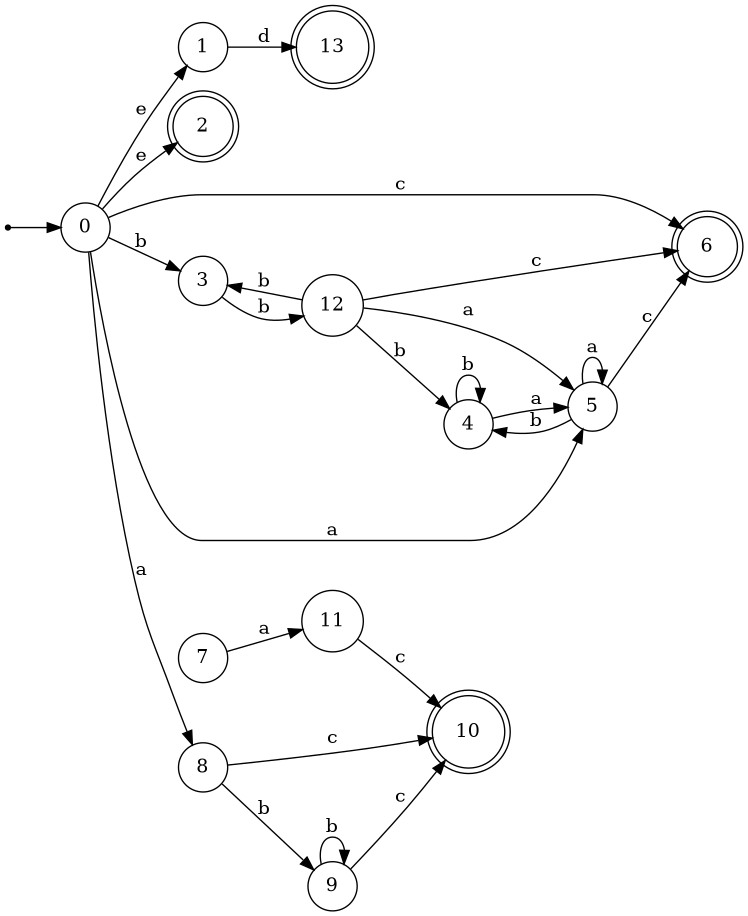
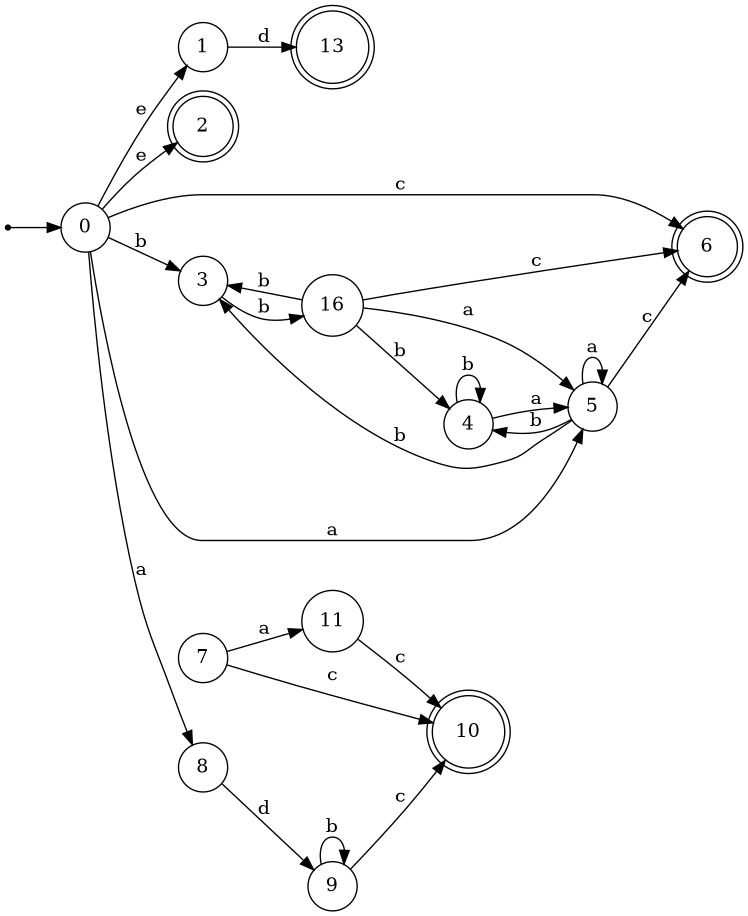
node "12": label "12" -> "16"
edge "5" -> "3": added, label "b"
edge "8" -> "10": now "7" -> "10"
edge "8" -> "9": label "b" -> "d"
